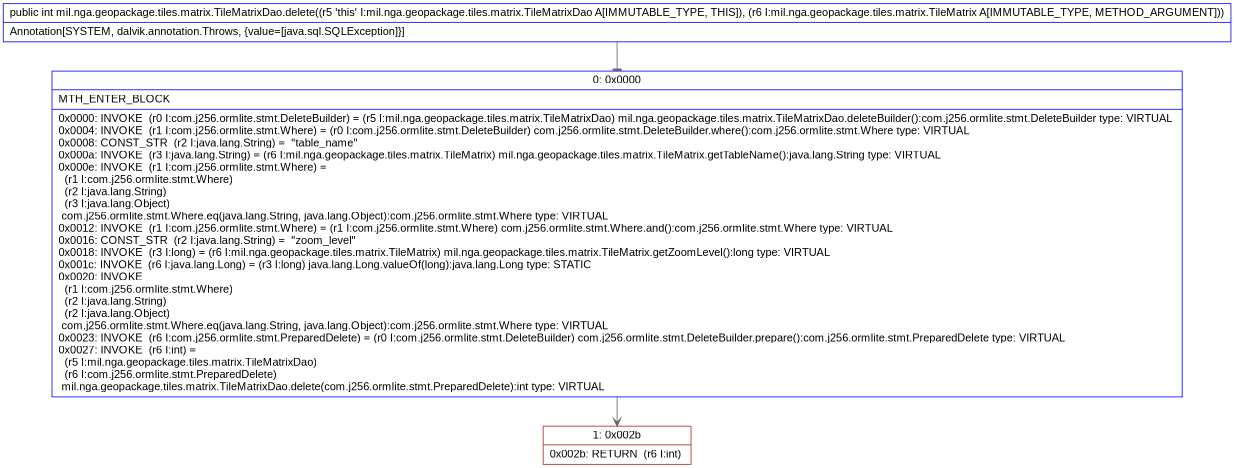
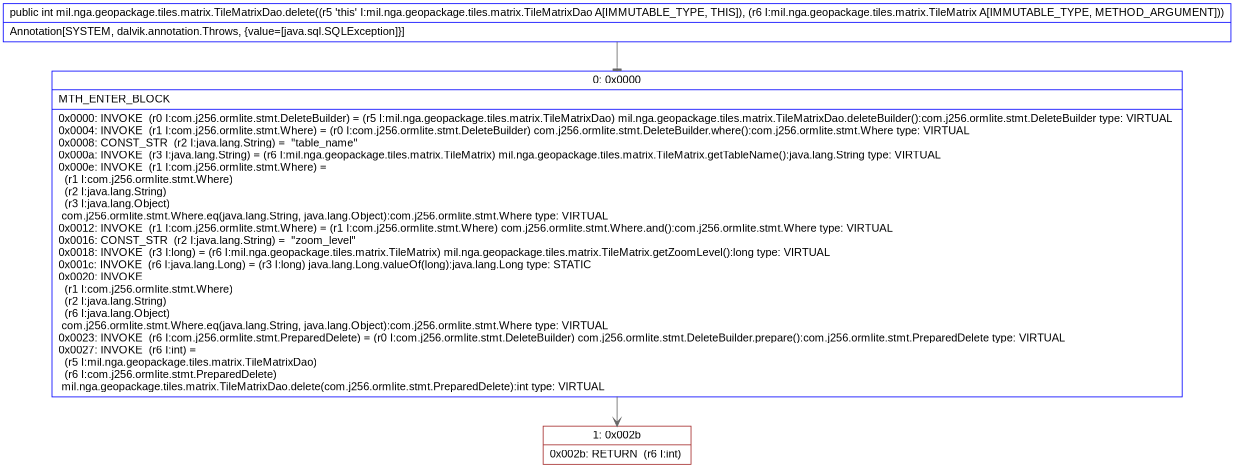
node "0: 0x0000": text "(r2 I:java.lang.Object)" -> "(r6 I:java.lang.Object)"
